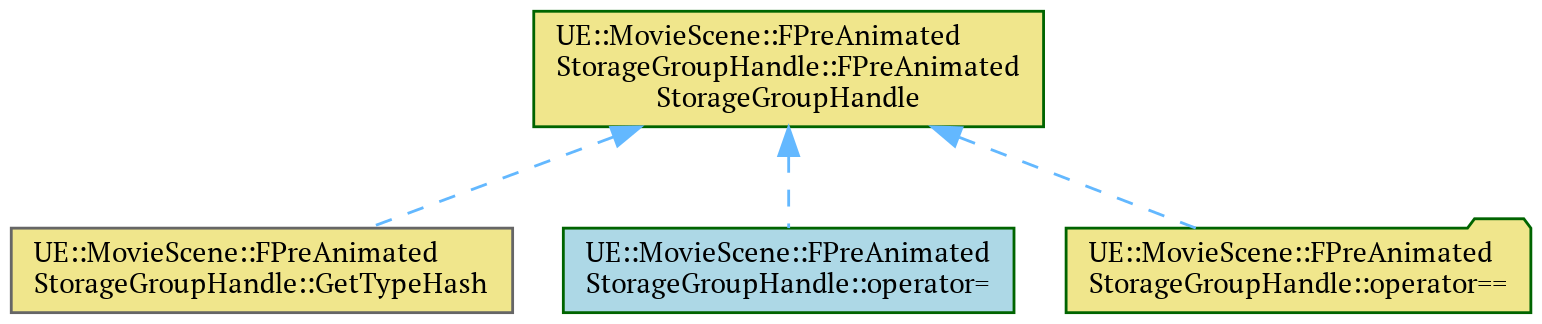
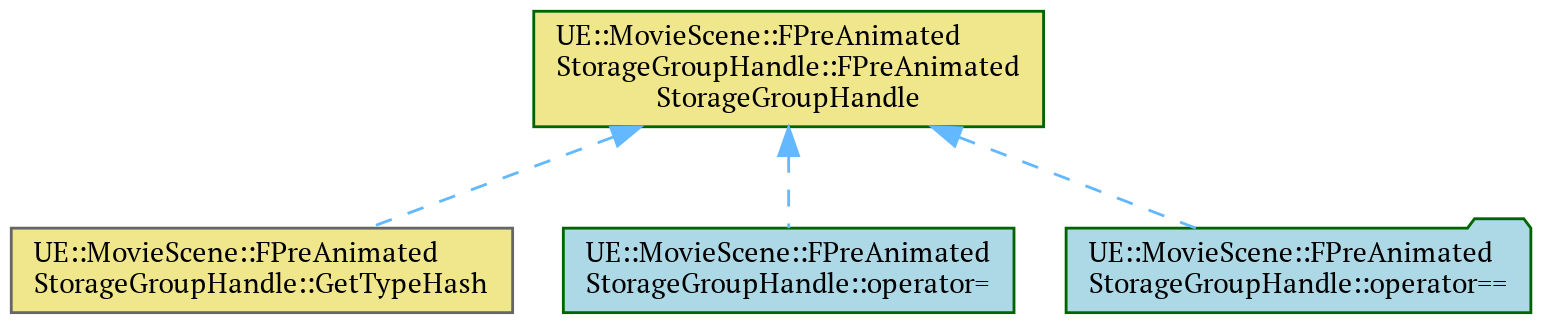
node "UE::MovieScene::FPreAnimated StorageGroupHandle::operator==": fillcolor khaki -> lightblue
